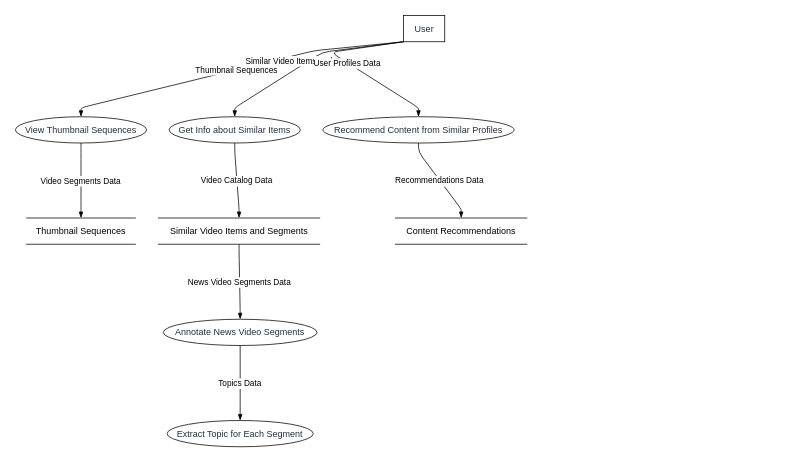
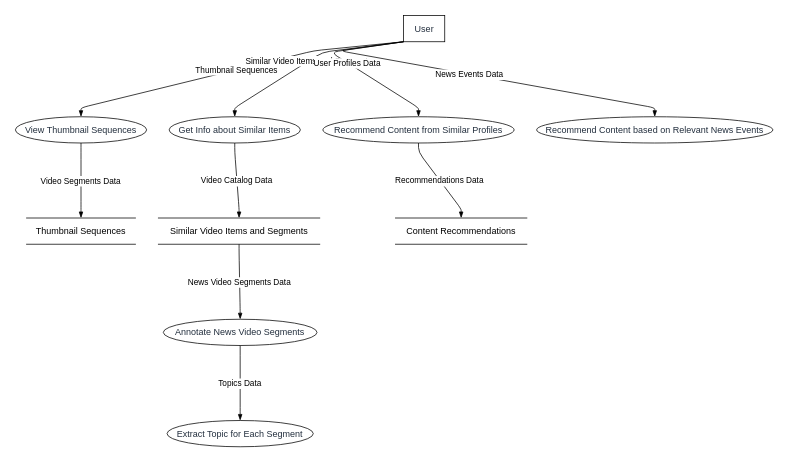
edge "User" -> "Recommend Content based on Relevant News Events": added, label "News Events Data"
node "Recommend Content based on Relevant News Events": added
